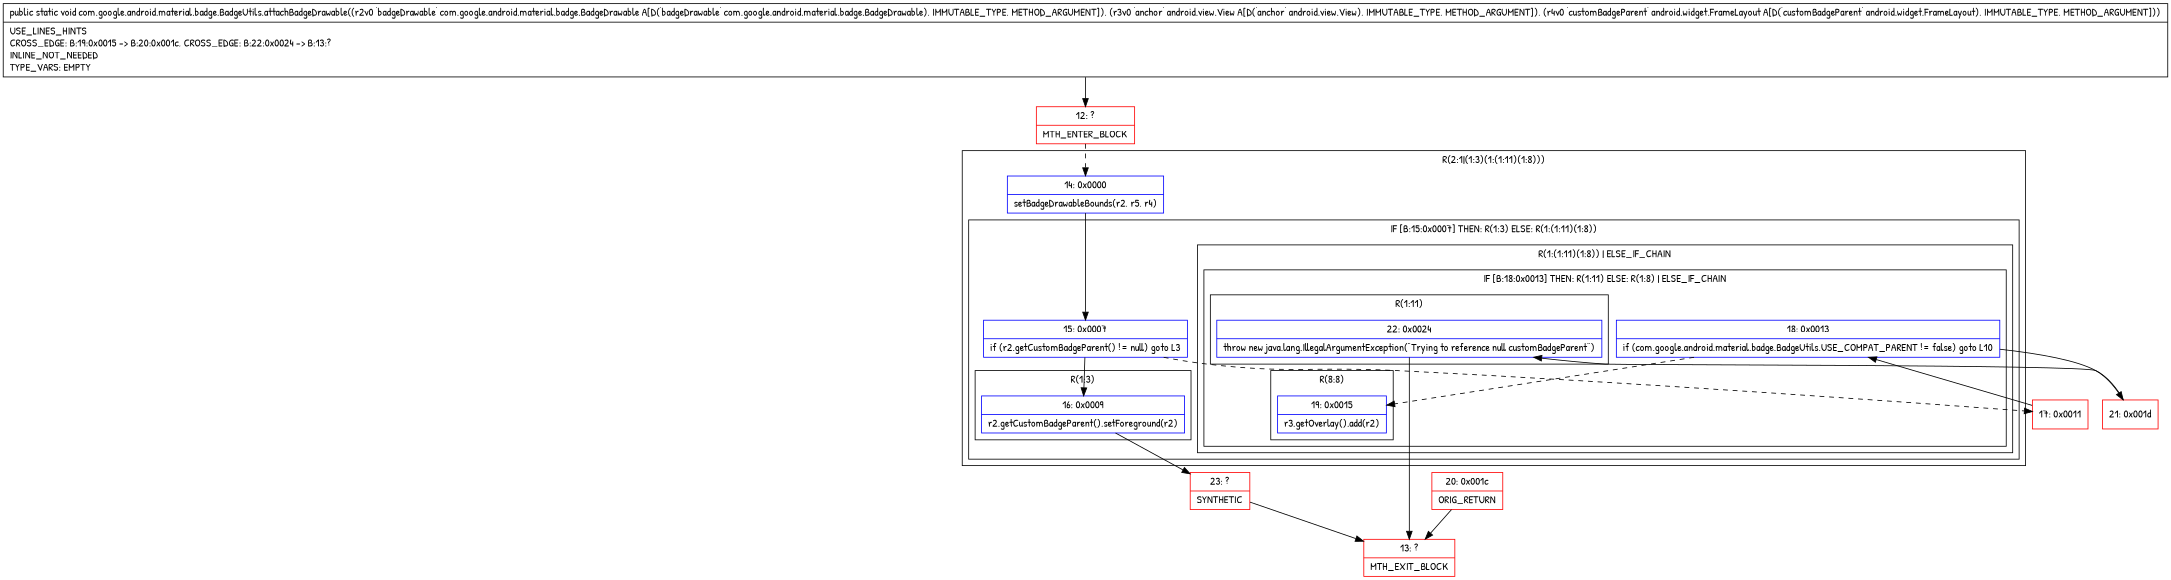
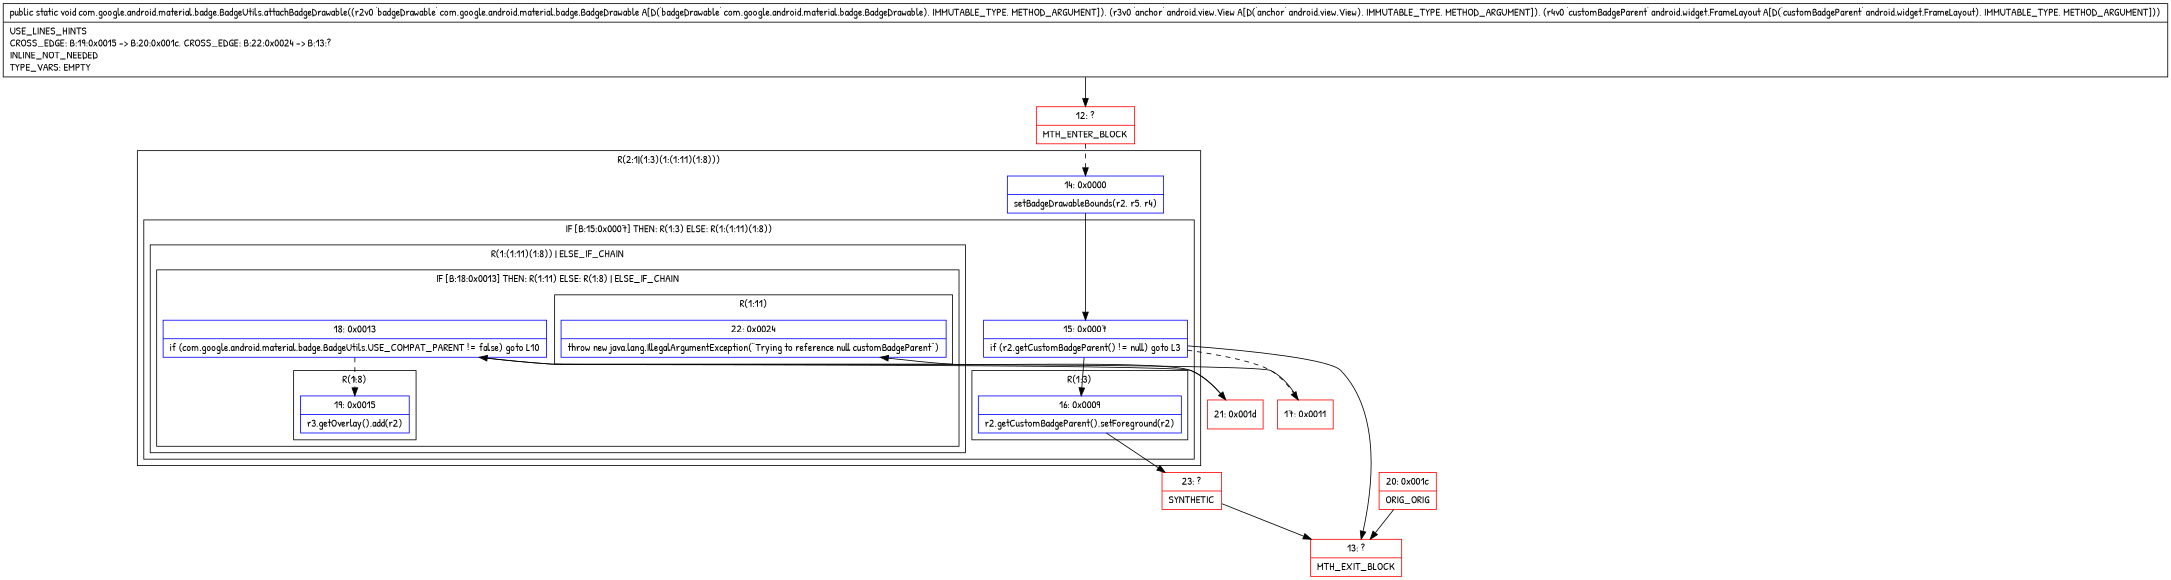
cluster "R(8:8)": label "R(8:8)" -> "R(1:8)"
edge "22: 0x0024" -> "13: ?": now "15: 0x0007" -> "13: ?"
node "20: 0x001c": text "ORIG_RETURN" -> "ORIG_ORIG"
